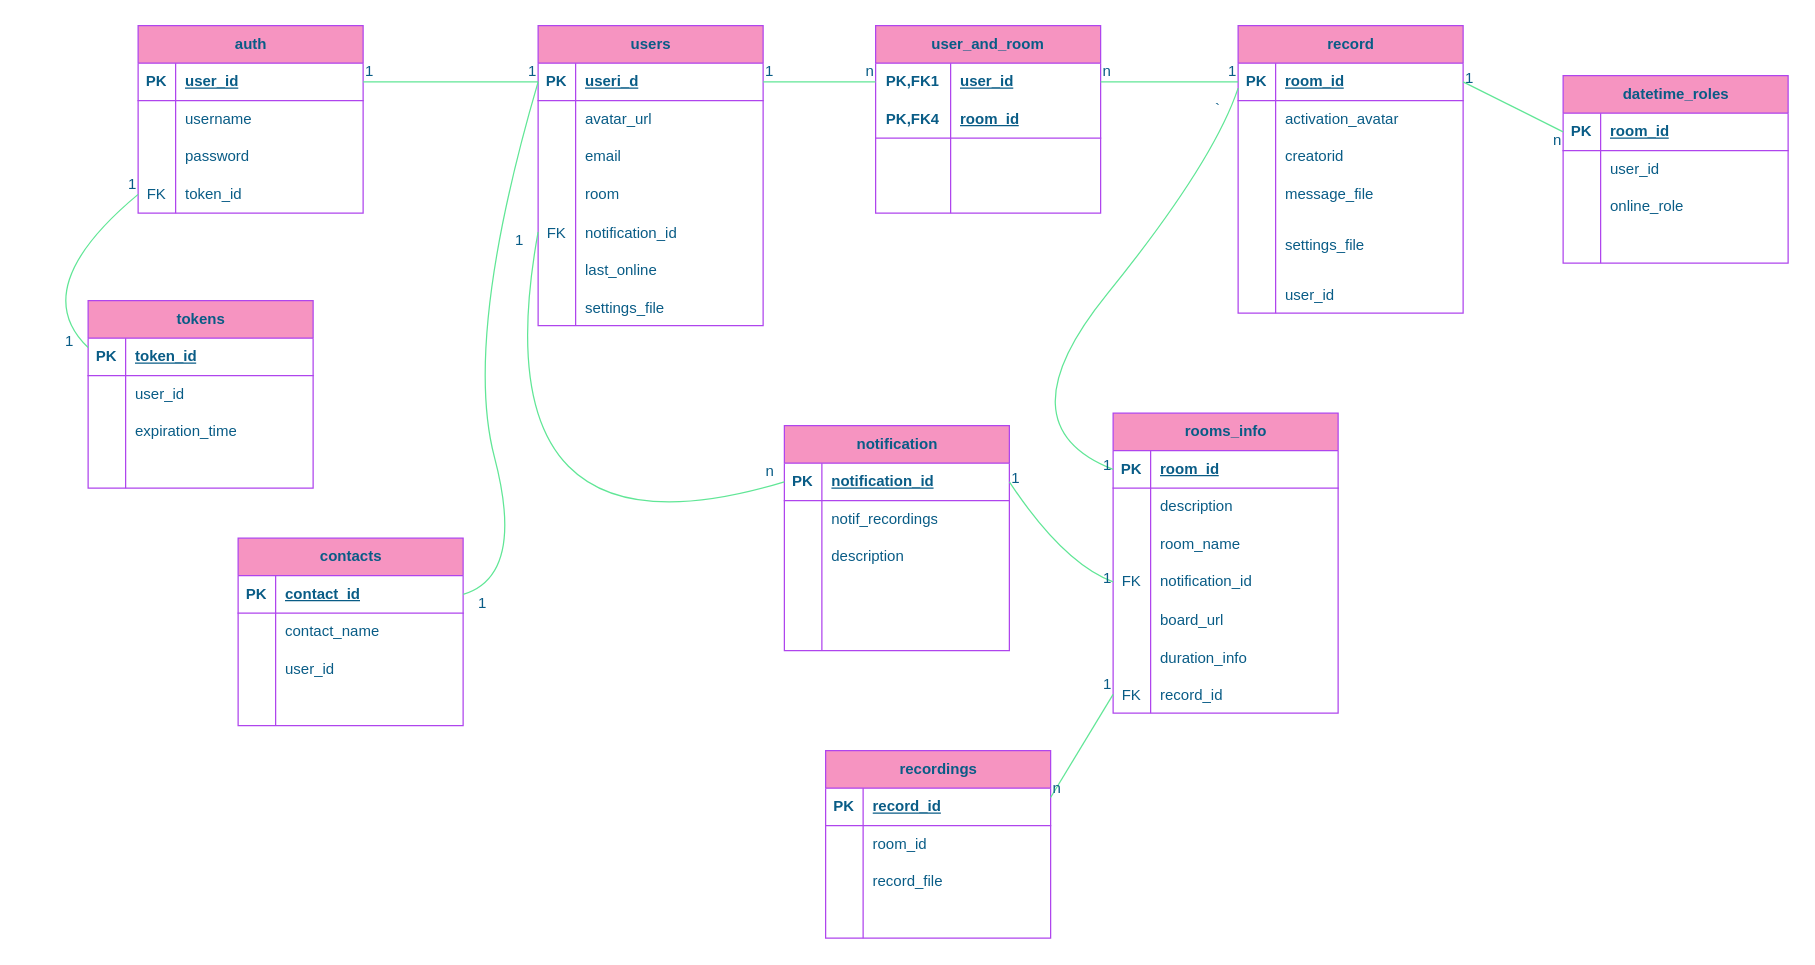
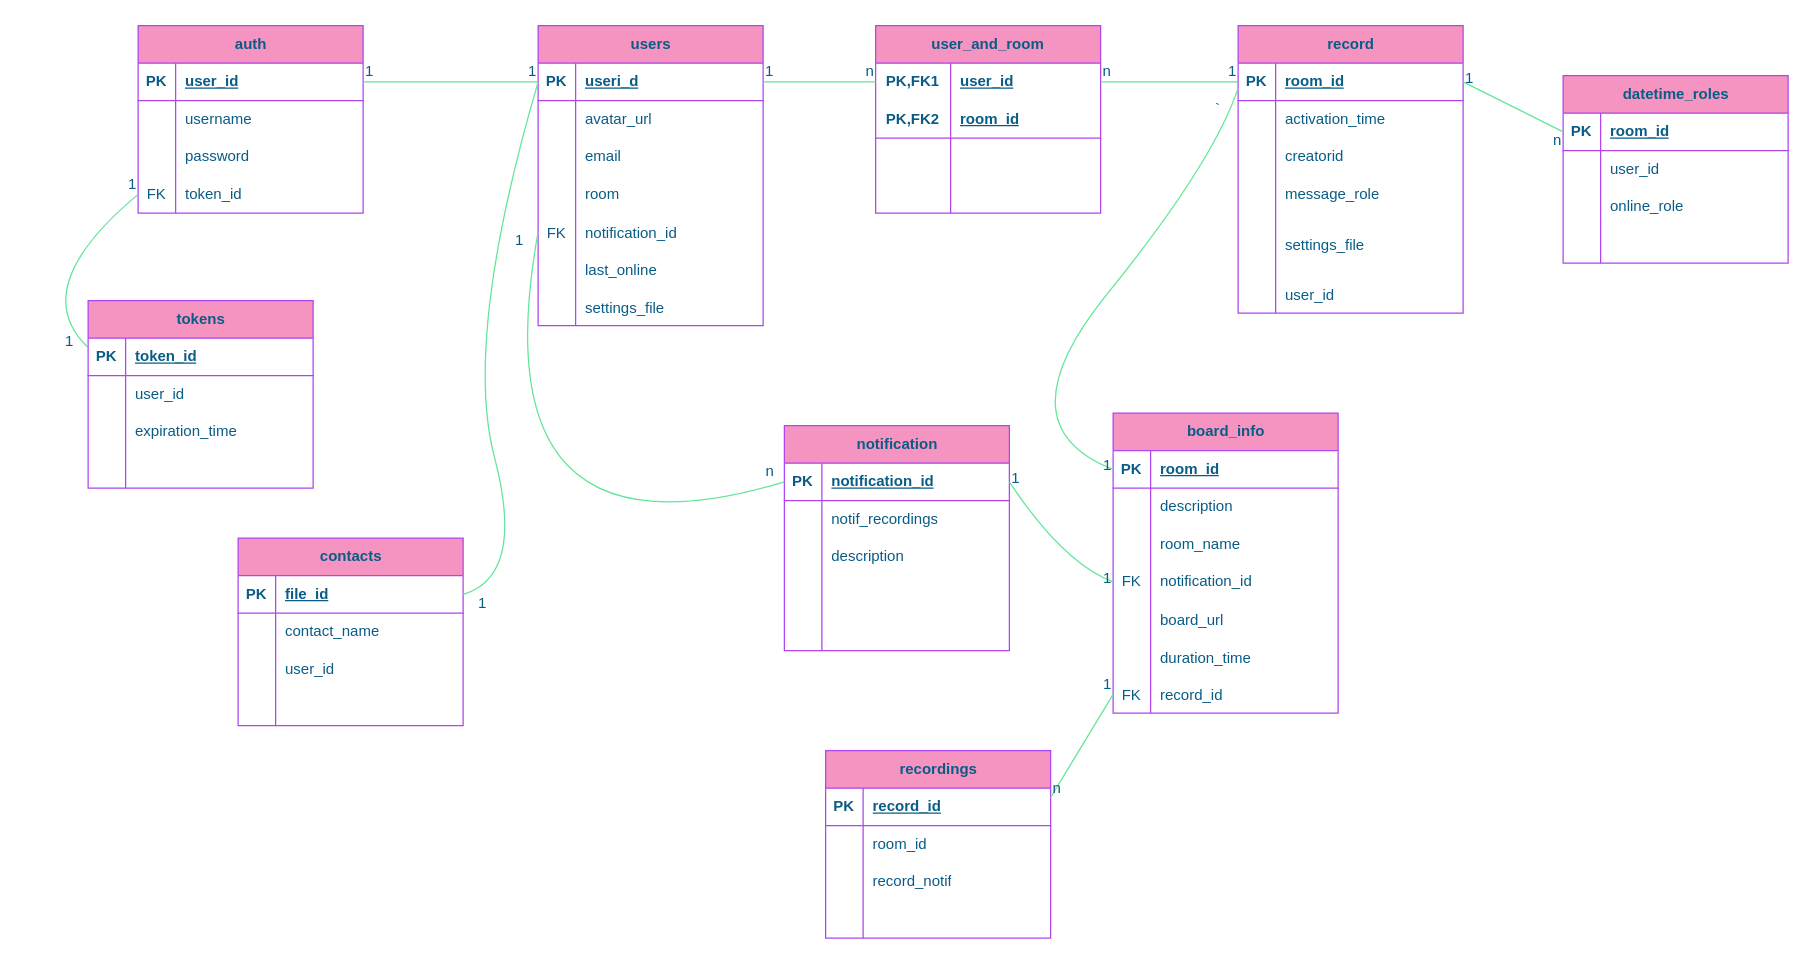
node "PK,FK4": label "PK,FK4" -> "PK,FK2"
node "activation_avatar": label "activation_avatar" -> "activation_time"
node "message_file": label "message_file" -> "message_role"
node "rooms_info": label "rooms_info" -> "board_info"
node "contact_id": label "contact_id" -> "file_id"
node "duration_info": label "duration_info" -> "duration_time"
node "record_file": label "record_file" -> "record_notif"
